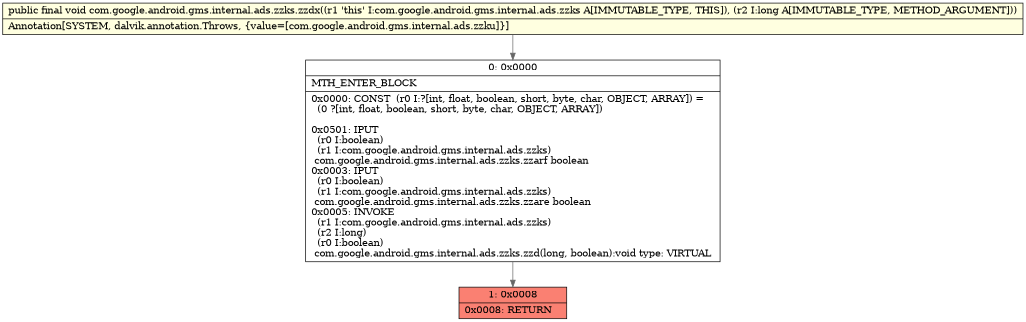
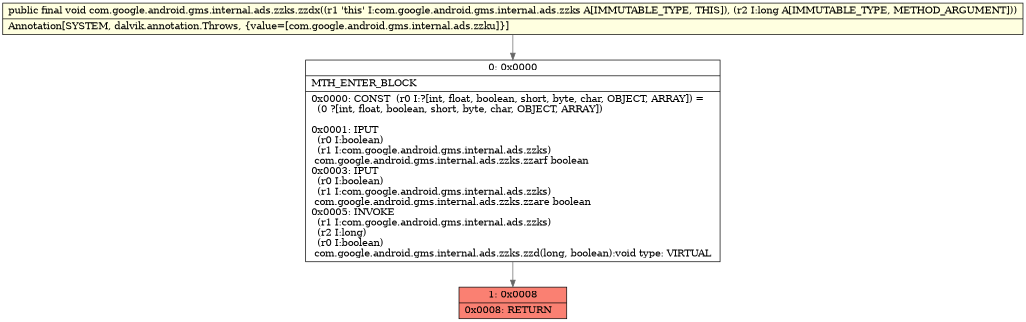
node "0: 0x0000": text "0x0501: IPUT" -> "0x0001: IPUT"
